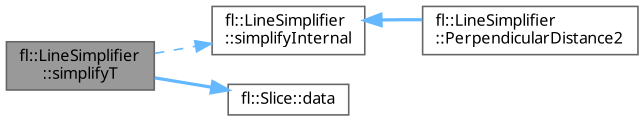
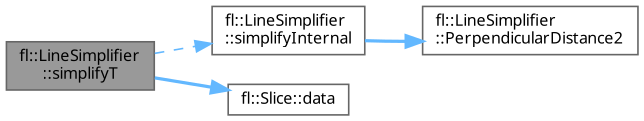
edge "fl::LineSimplifier ::PerpendicularDistance2" -> "fl::LineSimplifier ::simplifyInternal": reversed
